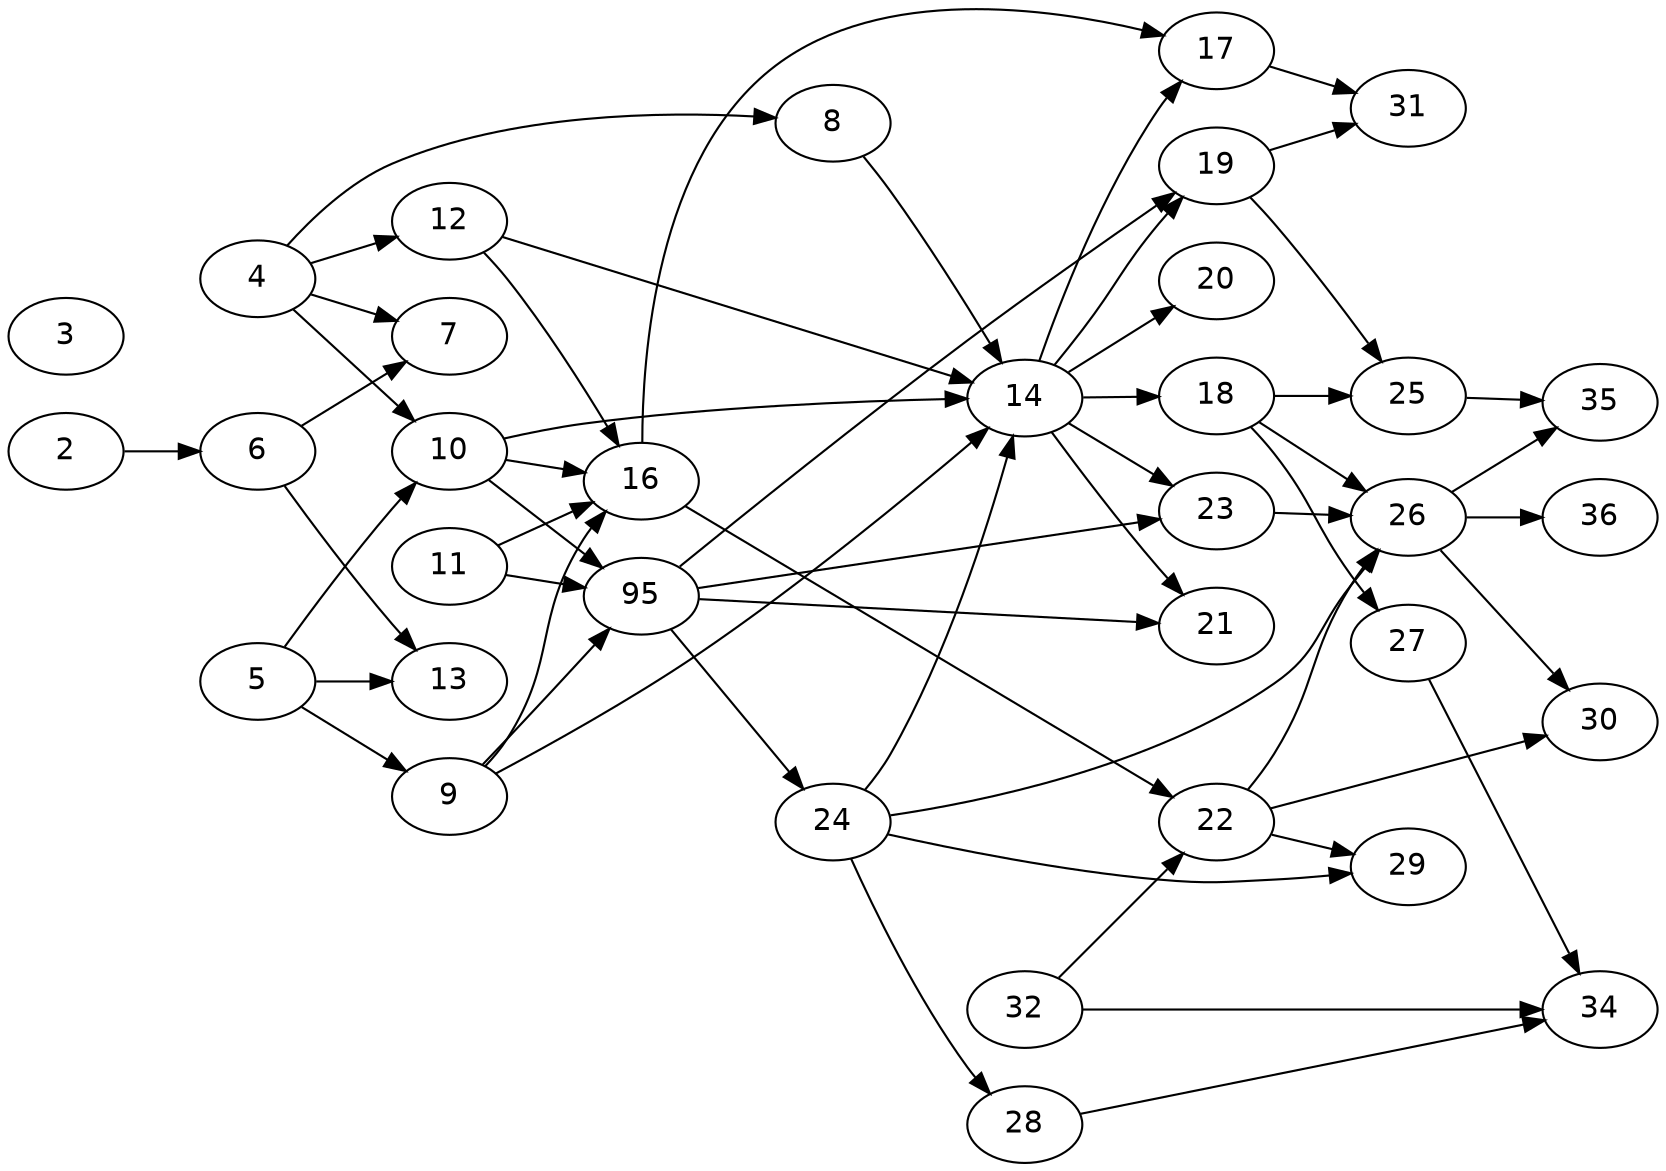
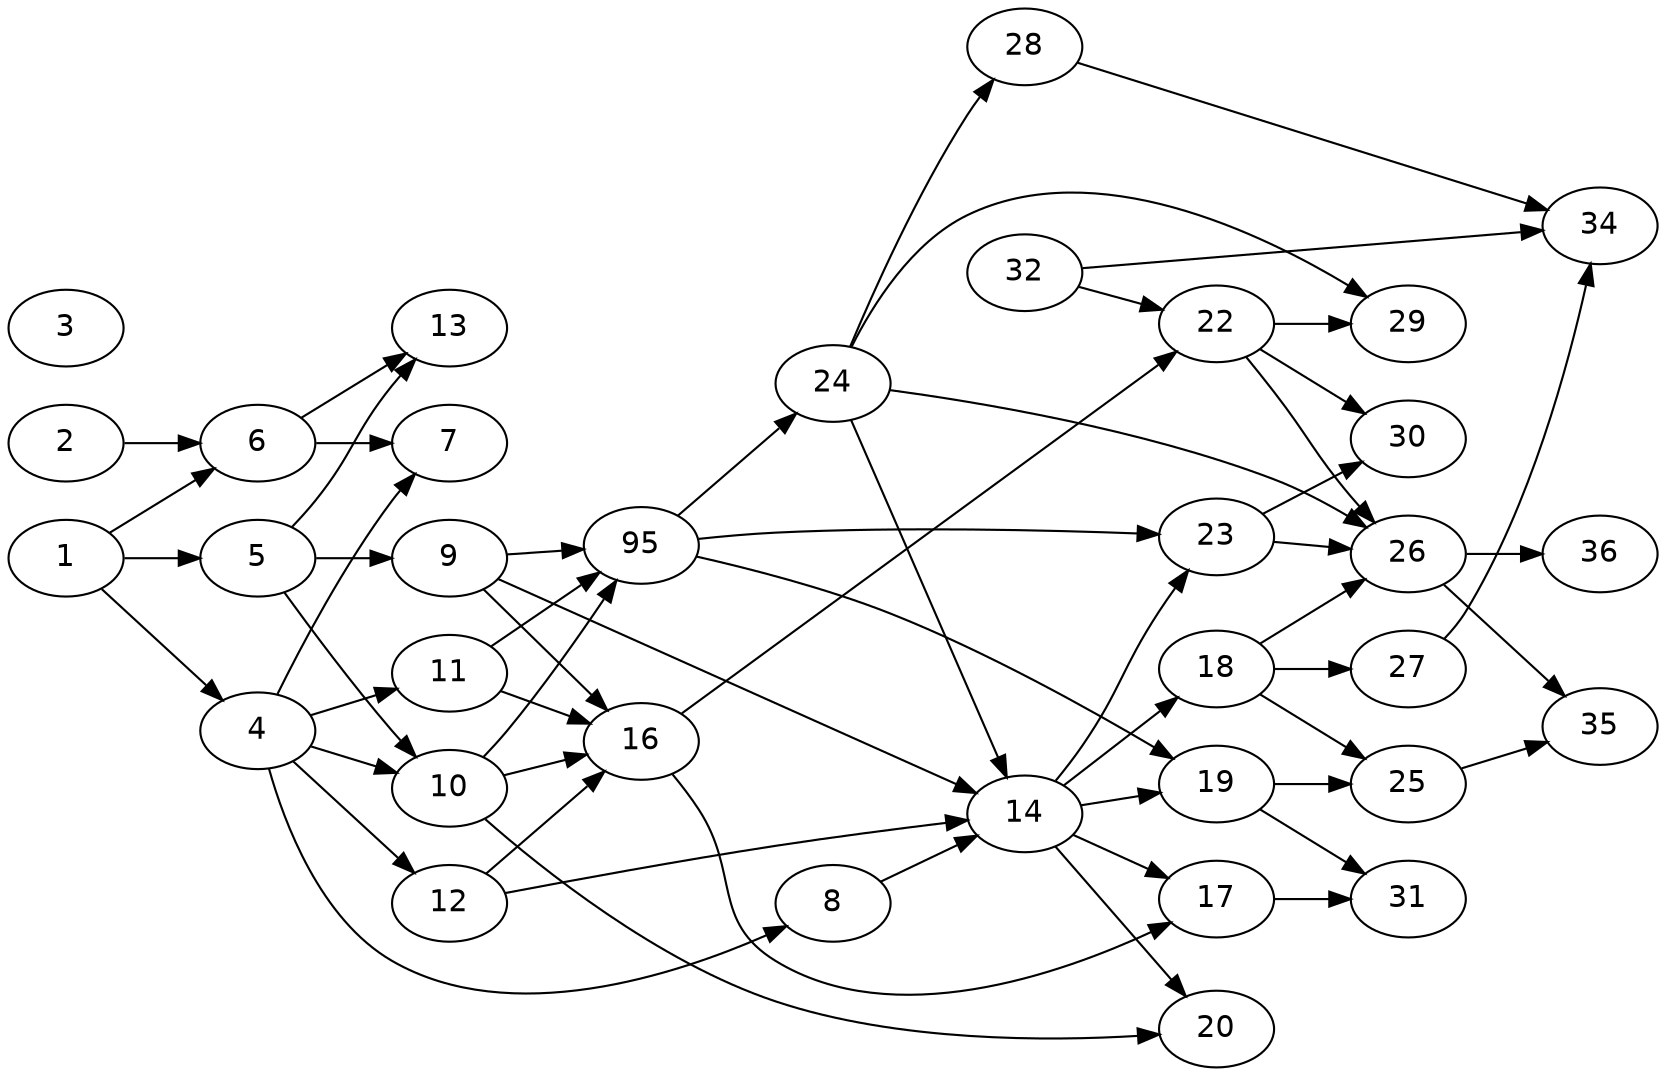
edge "10" -> "14": now "10" -> "20"
node "1": added
edge "26" -> "30": now "23" -> "30"
node "21": removed
edge "4" -> "11": added
